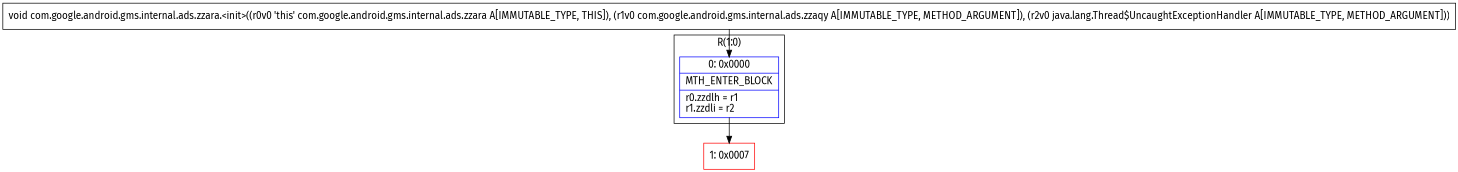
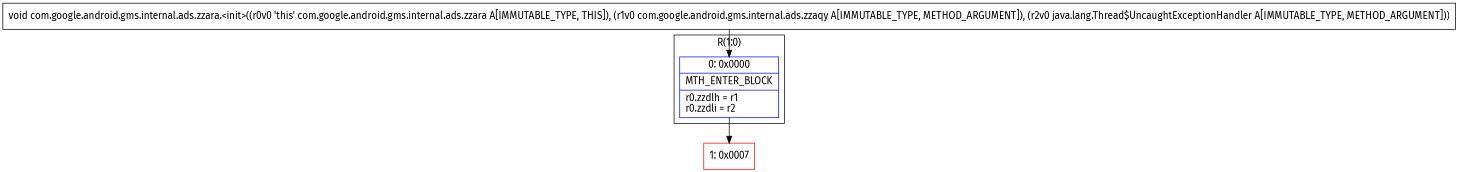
node "0: 0x0000": text "r1.zzdli = r2" -> "r0.zzdli = r2"
